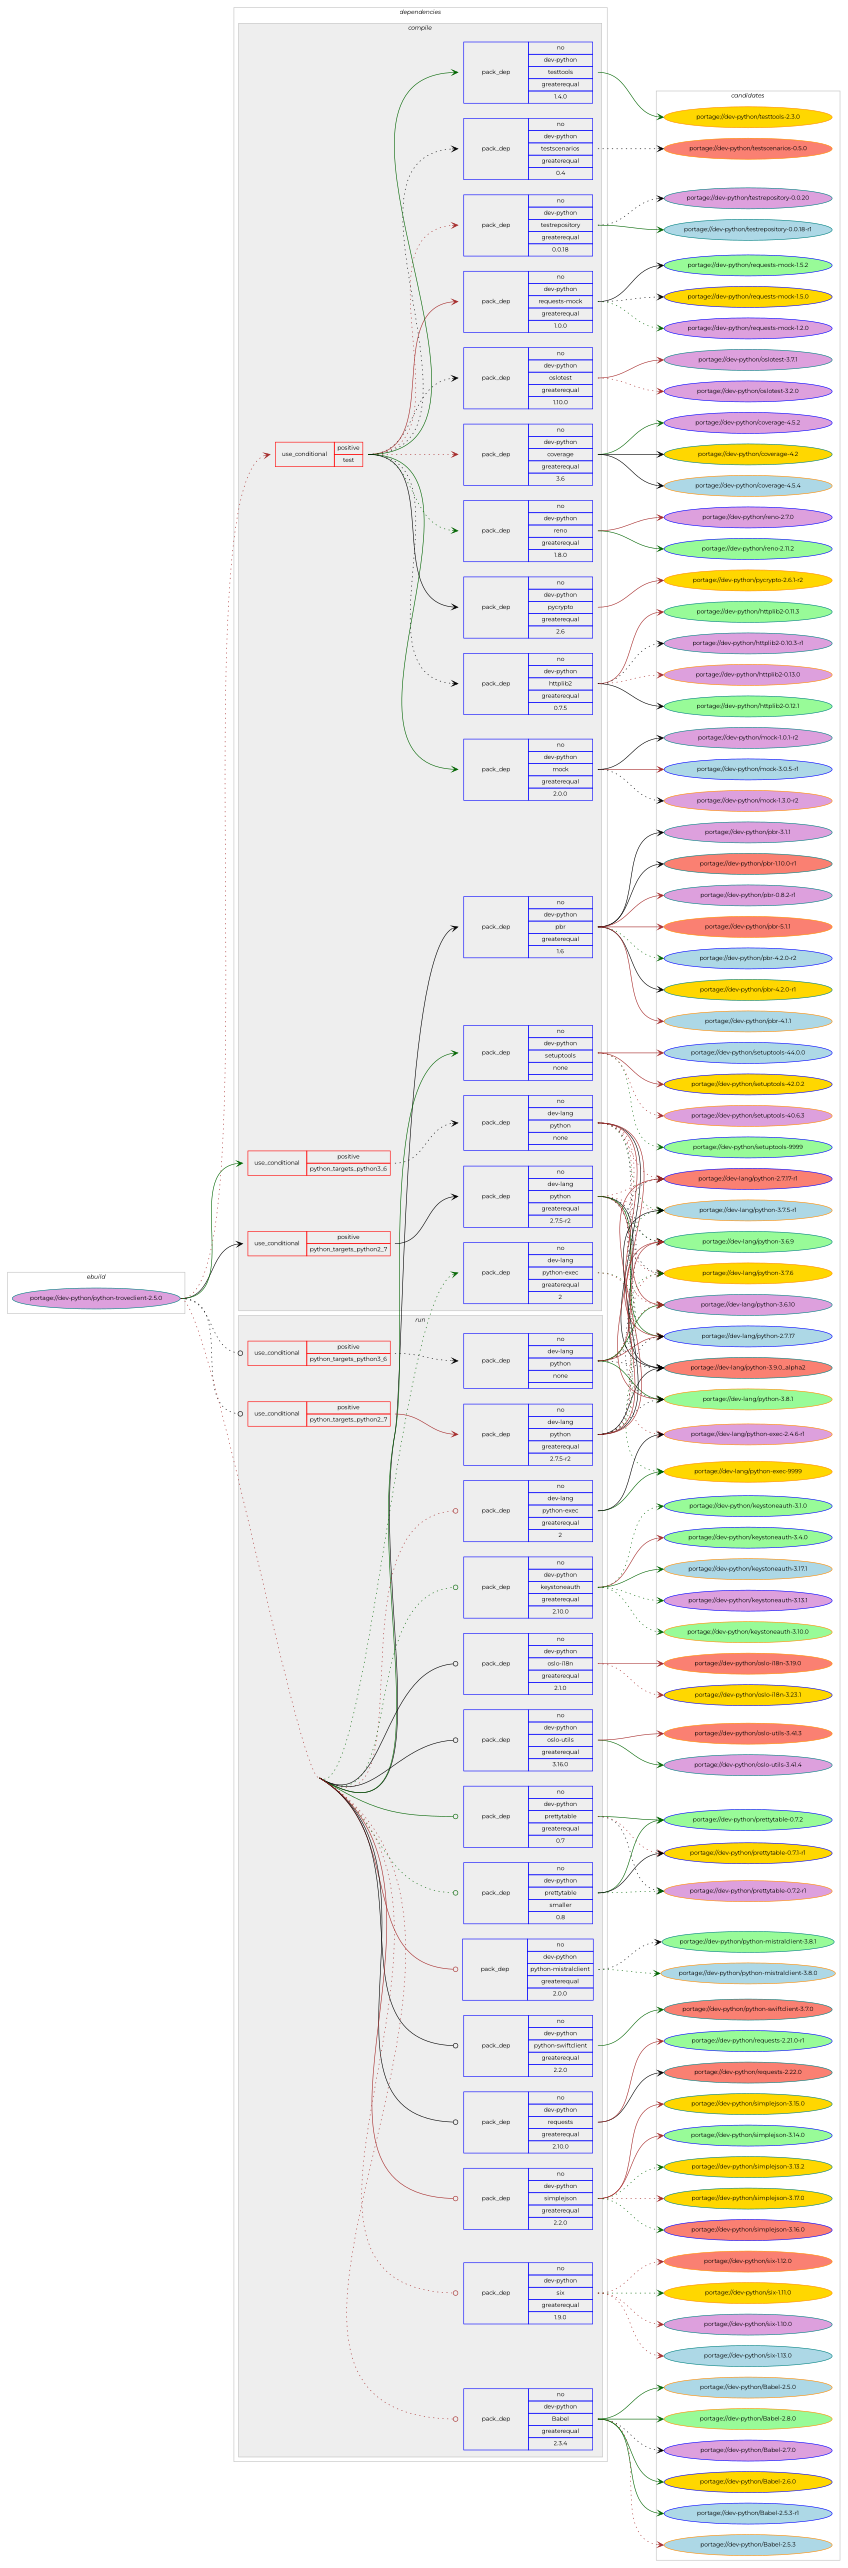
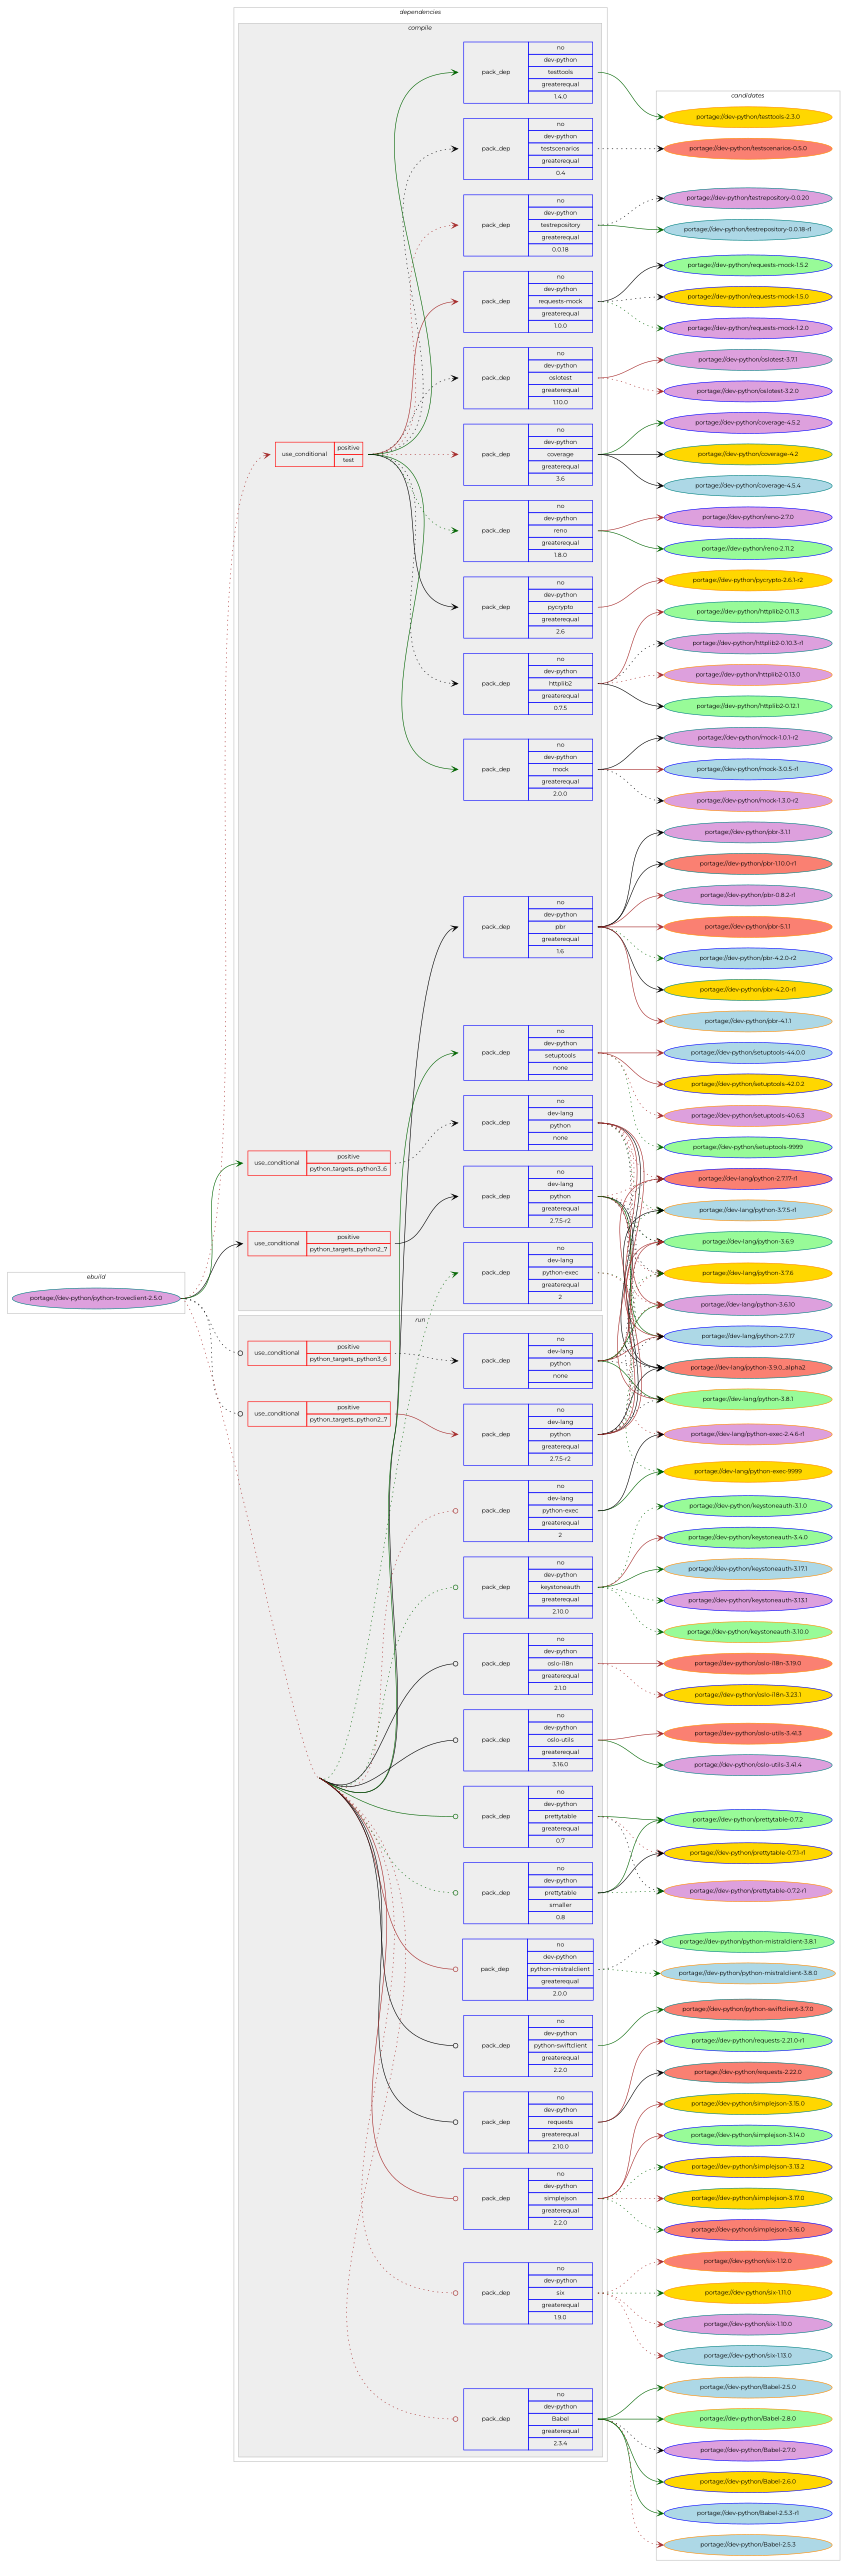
node "portage://dev-python/coverage-4.5.4": color darkorange -> teal
node "portage://dev-python/simplejson-3.13.2": color teal -> blue
